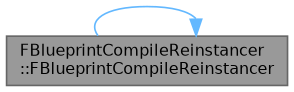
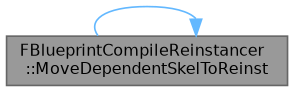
node "FBlueprintCompileReinstancer ::FBlueprintCompileReinstancer": label "FBlueprintCompileReinstancer ::FBlueprintCompileReinstancer" -> "FBlueprintCompileReinstancer ::MoveDependentSkelToReinst"
